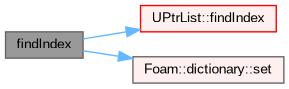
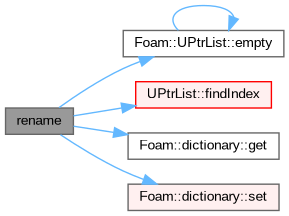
node "Foam::UPtrList::empty": added
node "findIndex": label "findIndex" -> "rename"
node "Foam::dictionary::get": added
